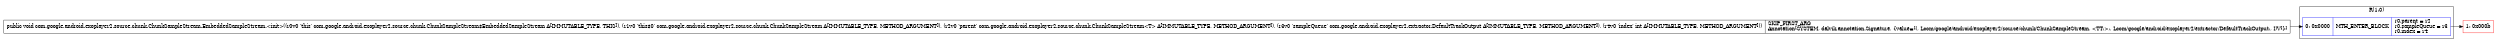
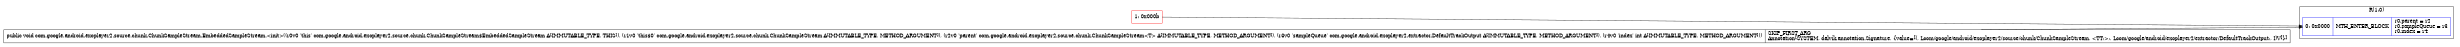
edge "0: 0x0000" -> "1: 0x000b": reversed
